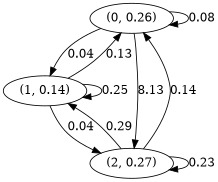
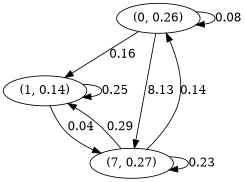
edge "(0, 0.26)" -> "(1, 0.14)": label "0.04" -> "0.16"
edge "(1, 0.14)" -> "(0, 0.26)": removed, label "0.13"
node "(2, 0.27)": label "(2, 0.27)" -> "(7, 0.27)"
